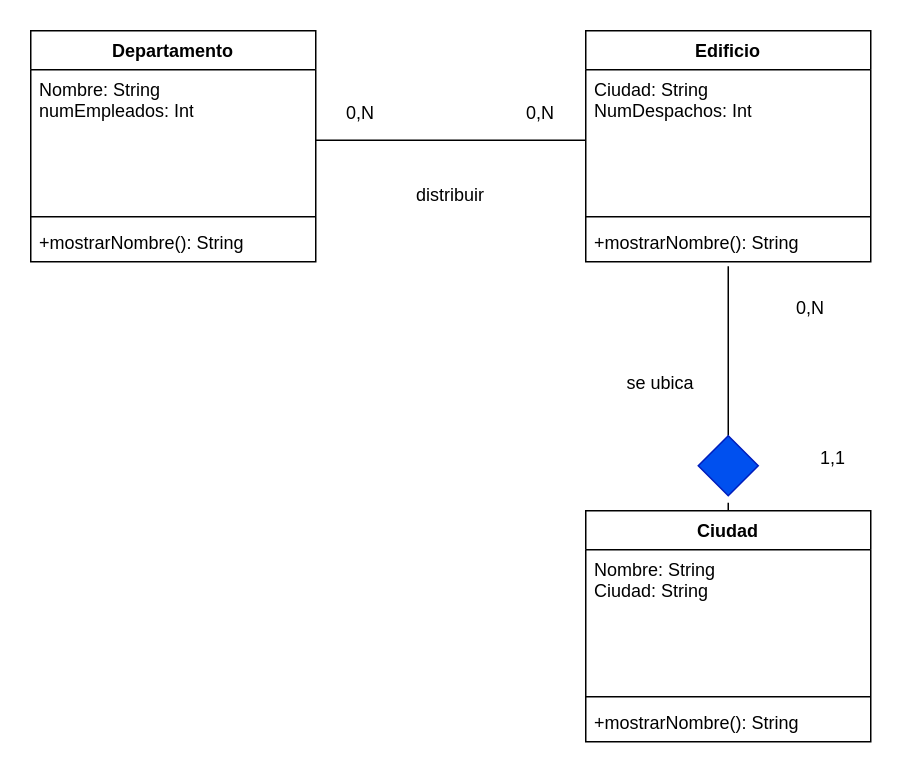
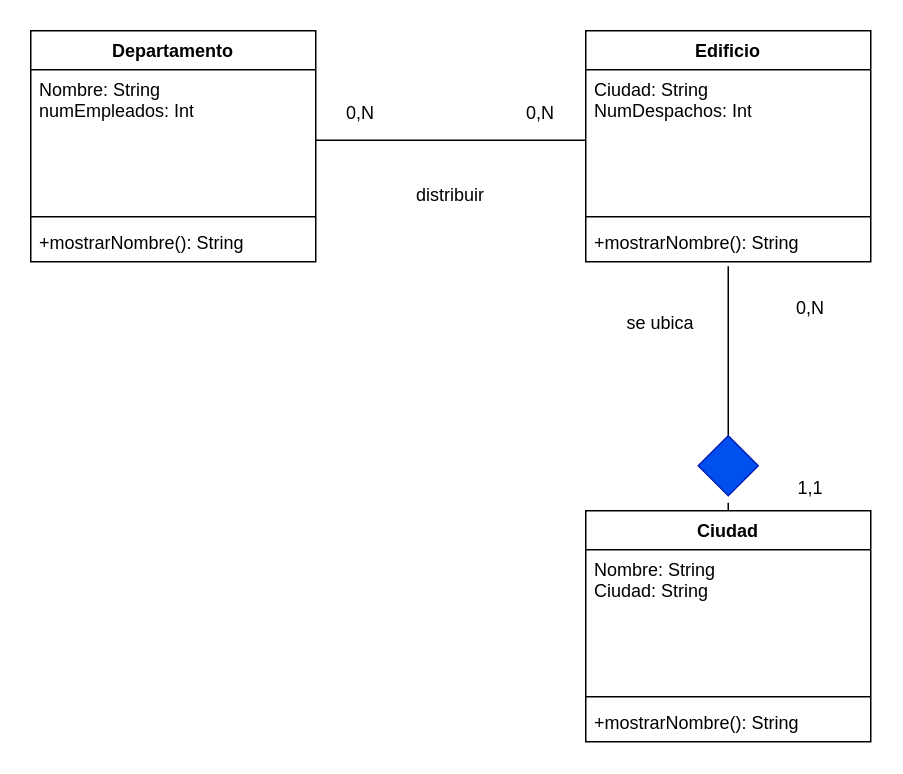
node "se ubica": moved (661, 383) -> (661, 323)
node "1,1": moved (833, 458) -> (811, 488)
